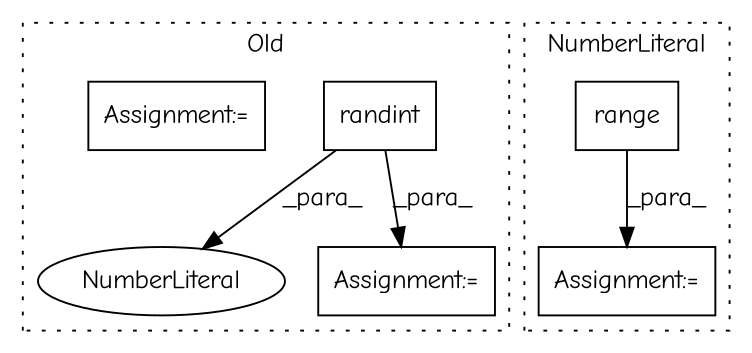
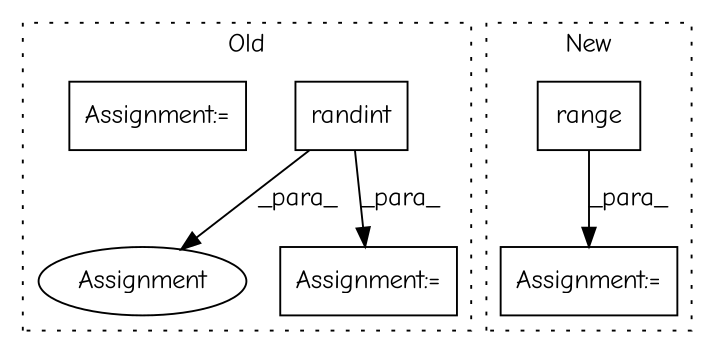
cluster "NumberLiteral": label "NumberLiteral" -> "New"
node "NumberLiteral": label "NumberLiteral" -> "Assignment"
